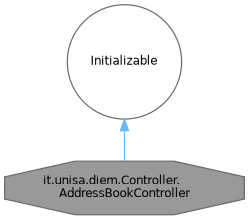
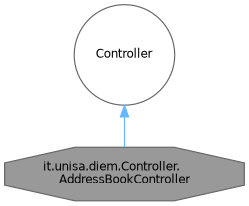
node "Initializable": label "Initializable" -> "Controller"
